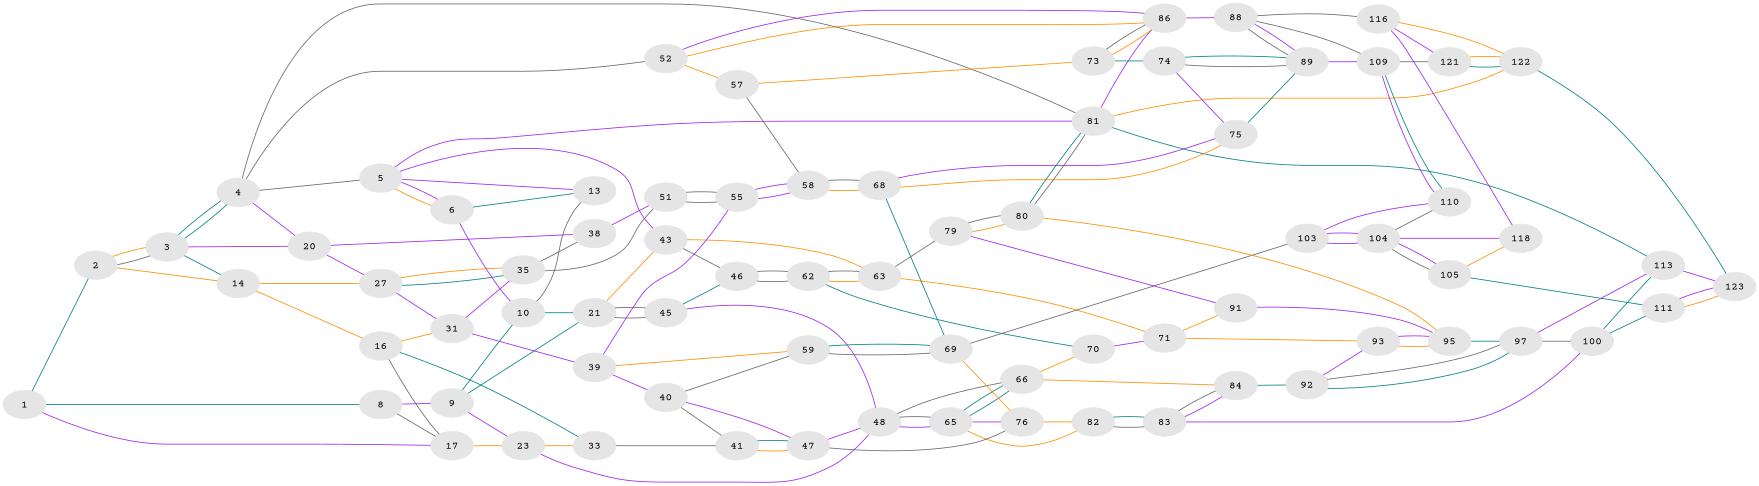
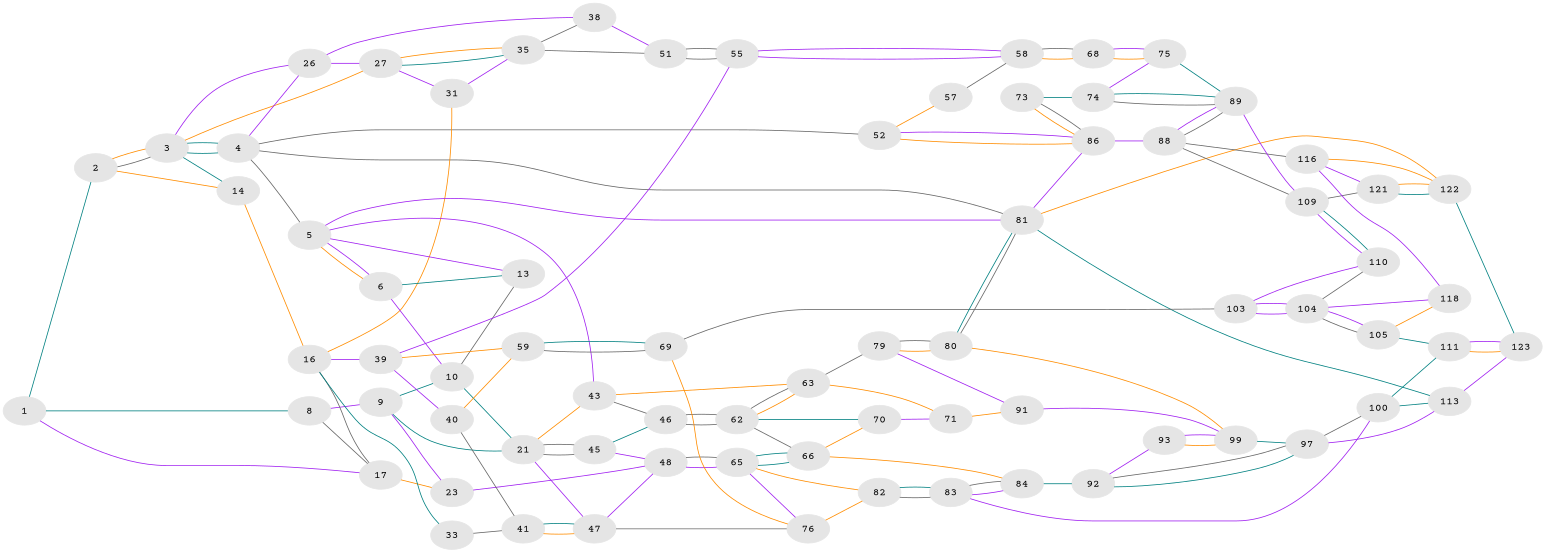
edge "73" -- "57": removed
node "20": label "20" -> "26"
edge "68" -- "69": removed
edge "14" -- "27": now "3" -- "27"
edge "71" -- "93": removed
node "95": label "95" -> "99"
edge "31" -- "39": now "16" -- "39"
edge "59" -- "40": color gray40 -> darkorange
edge "66" -- "48": now "66" -- "62"
edge "40" -- "47": now "21" -- "47"
edge "23" -- "33": removed
